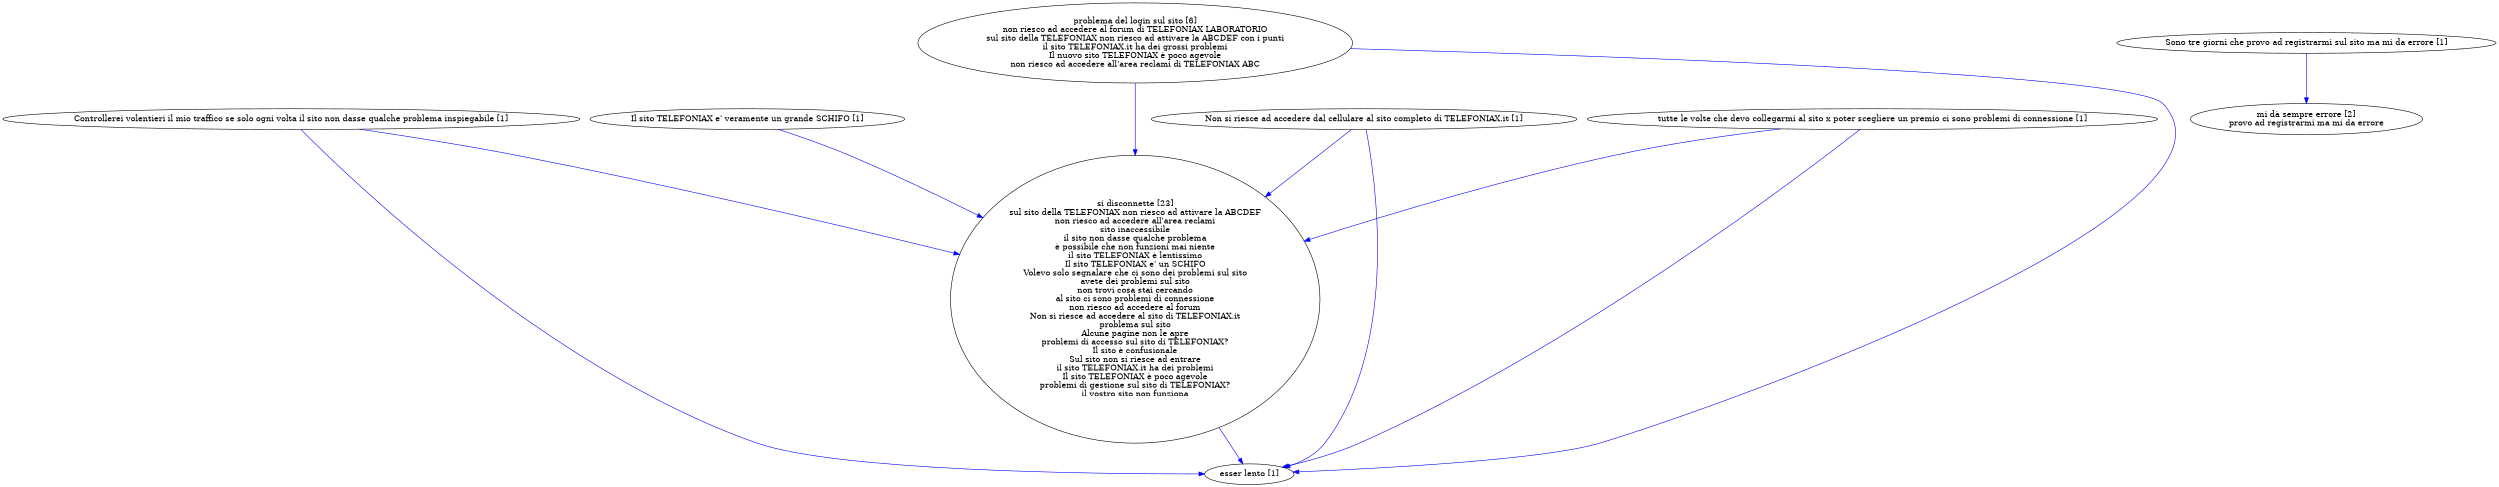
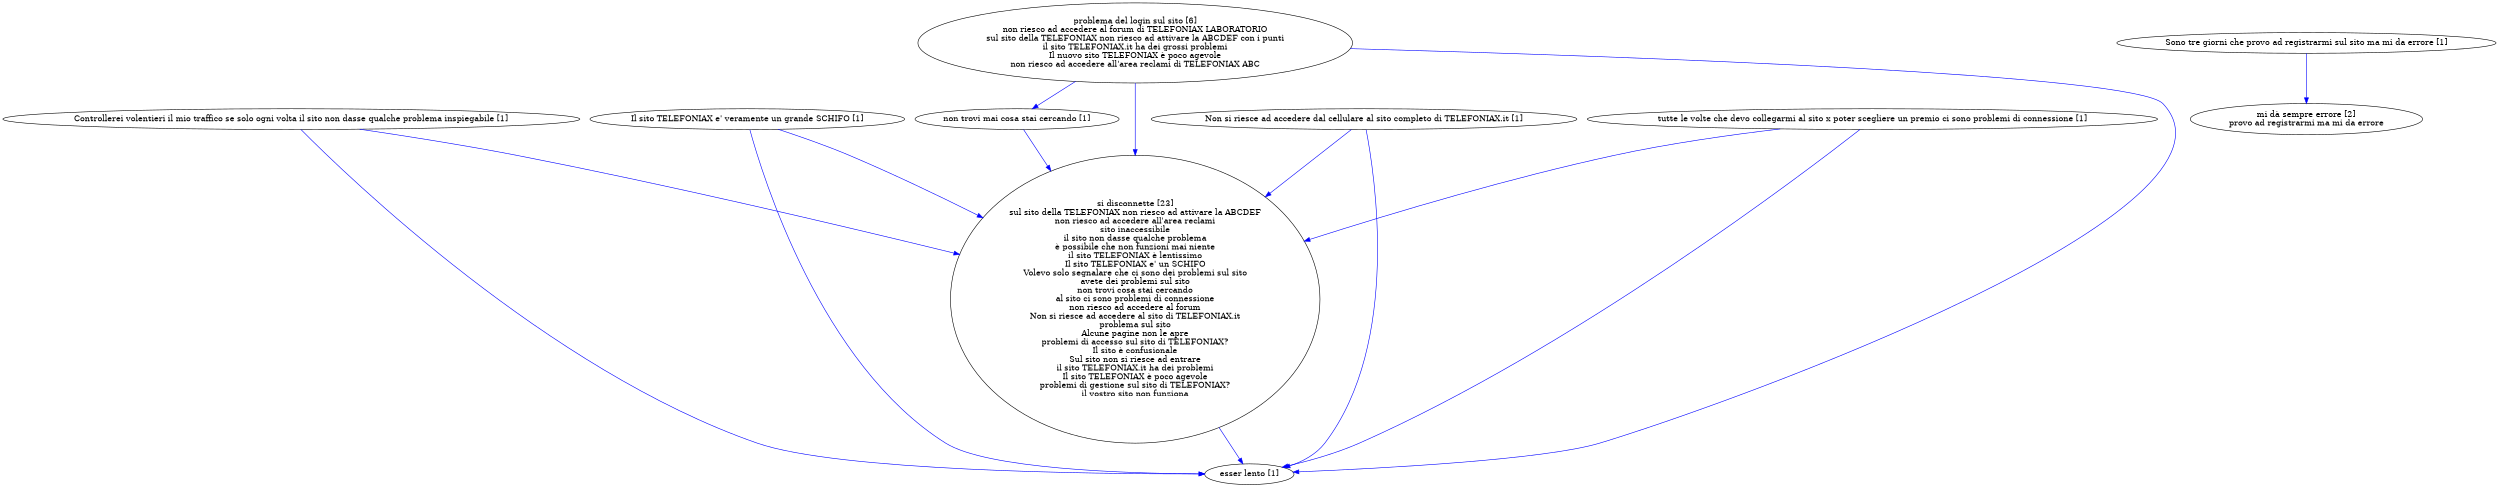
node "non trovi mai cosa stai cercando [1]": added
edge "Il sito TELEFONIAX e' veramente un grande SCHIFO [1]" -> "esser lento [1]": added
